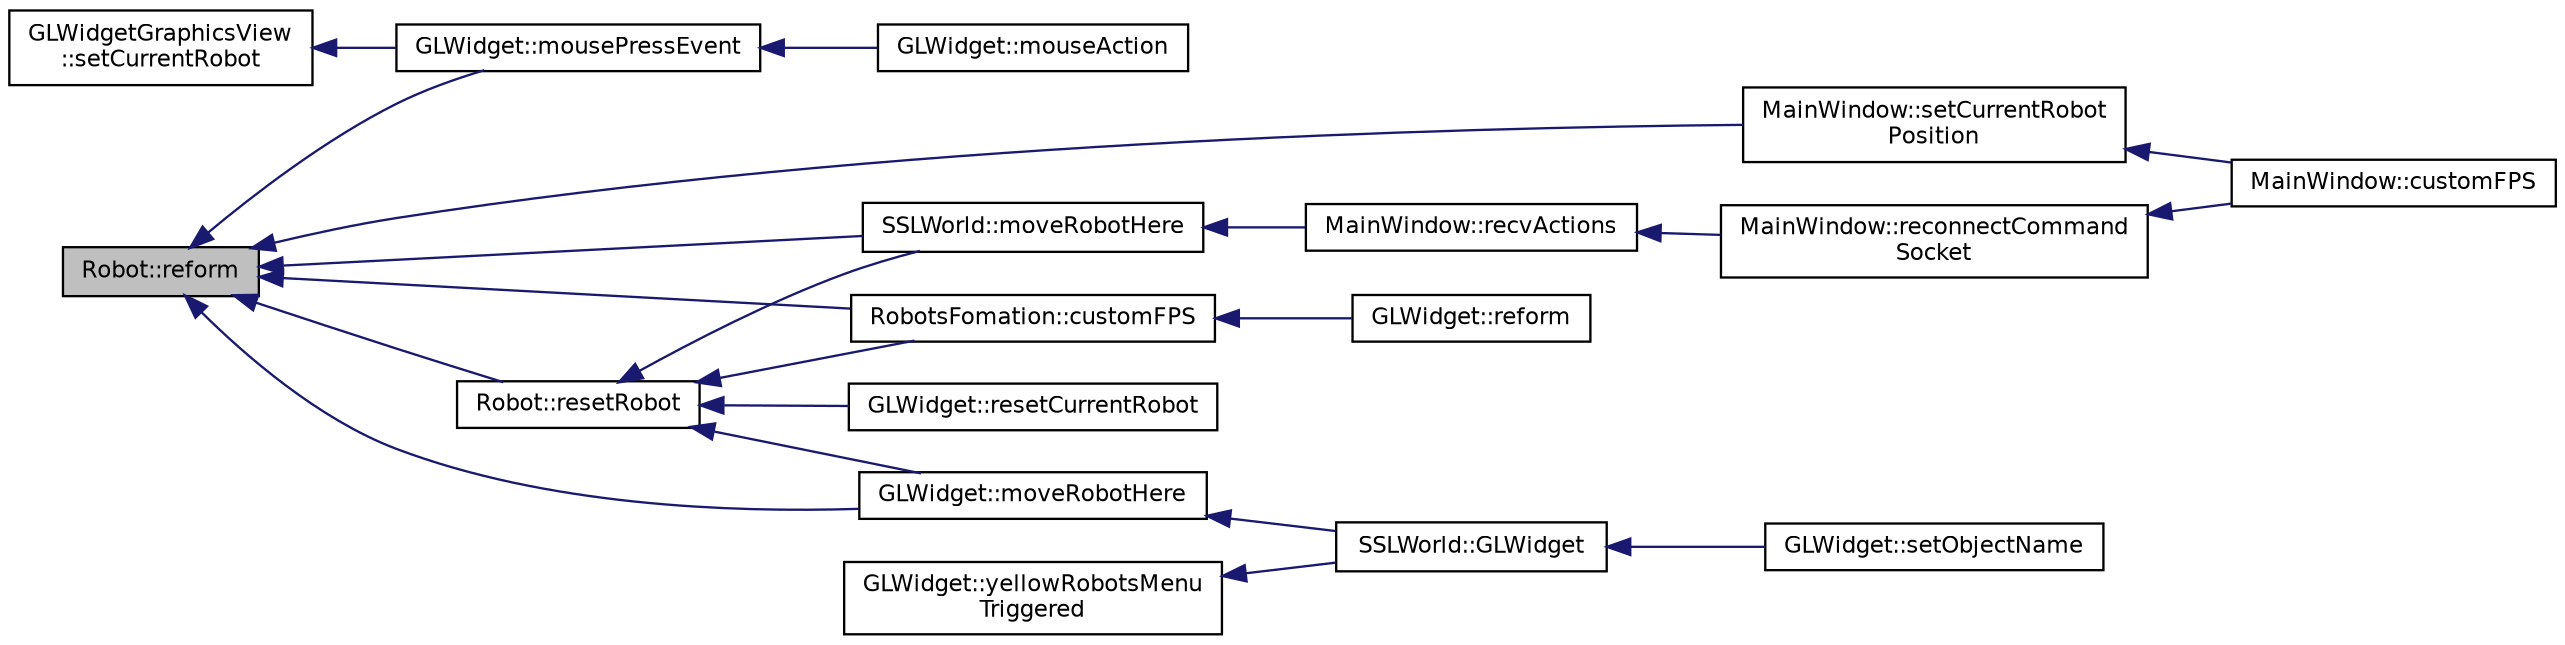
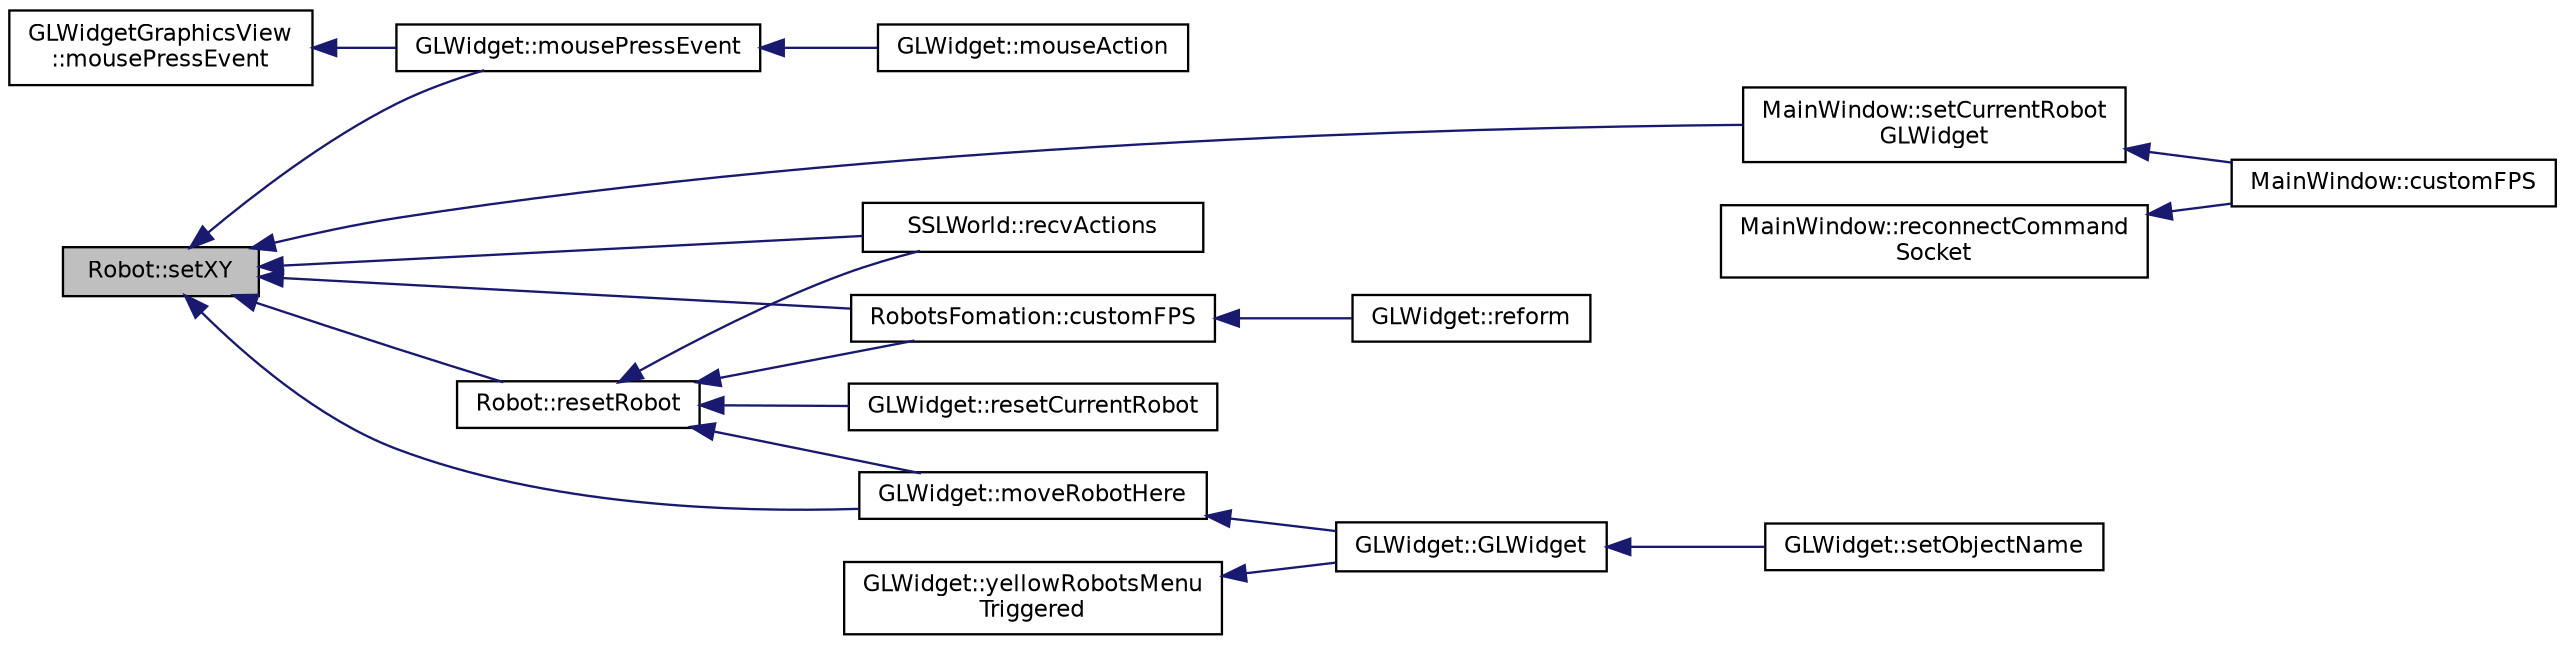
node "GLWidgetGraphicsView ::setCurrentRobot": label "GLWidgetGraphicsView ::setCurrentRobot" -> "GLWidgetGraphicsView ::mousePressEvent"
node "MainWindow::setCurrentRobot Position": label "MainWindow::setCurrentRobot Position" -> "MainWindow::setCurrentRobot GLWidget"
node "SSLWorld::moveRobotHere": label "SSLWorld::moveRobotHere" -> "SSLWorld::recvActions"
node "MainWindow::recvActions": removed
node "Robot::reform": label "Robot::reform" -> "Robot::setXY"
node "SSLWorld::GLWidget": label "SSLWorld::GLWidget" -> "GLWidget::GLWidget"
